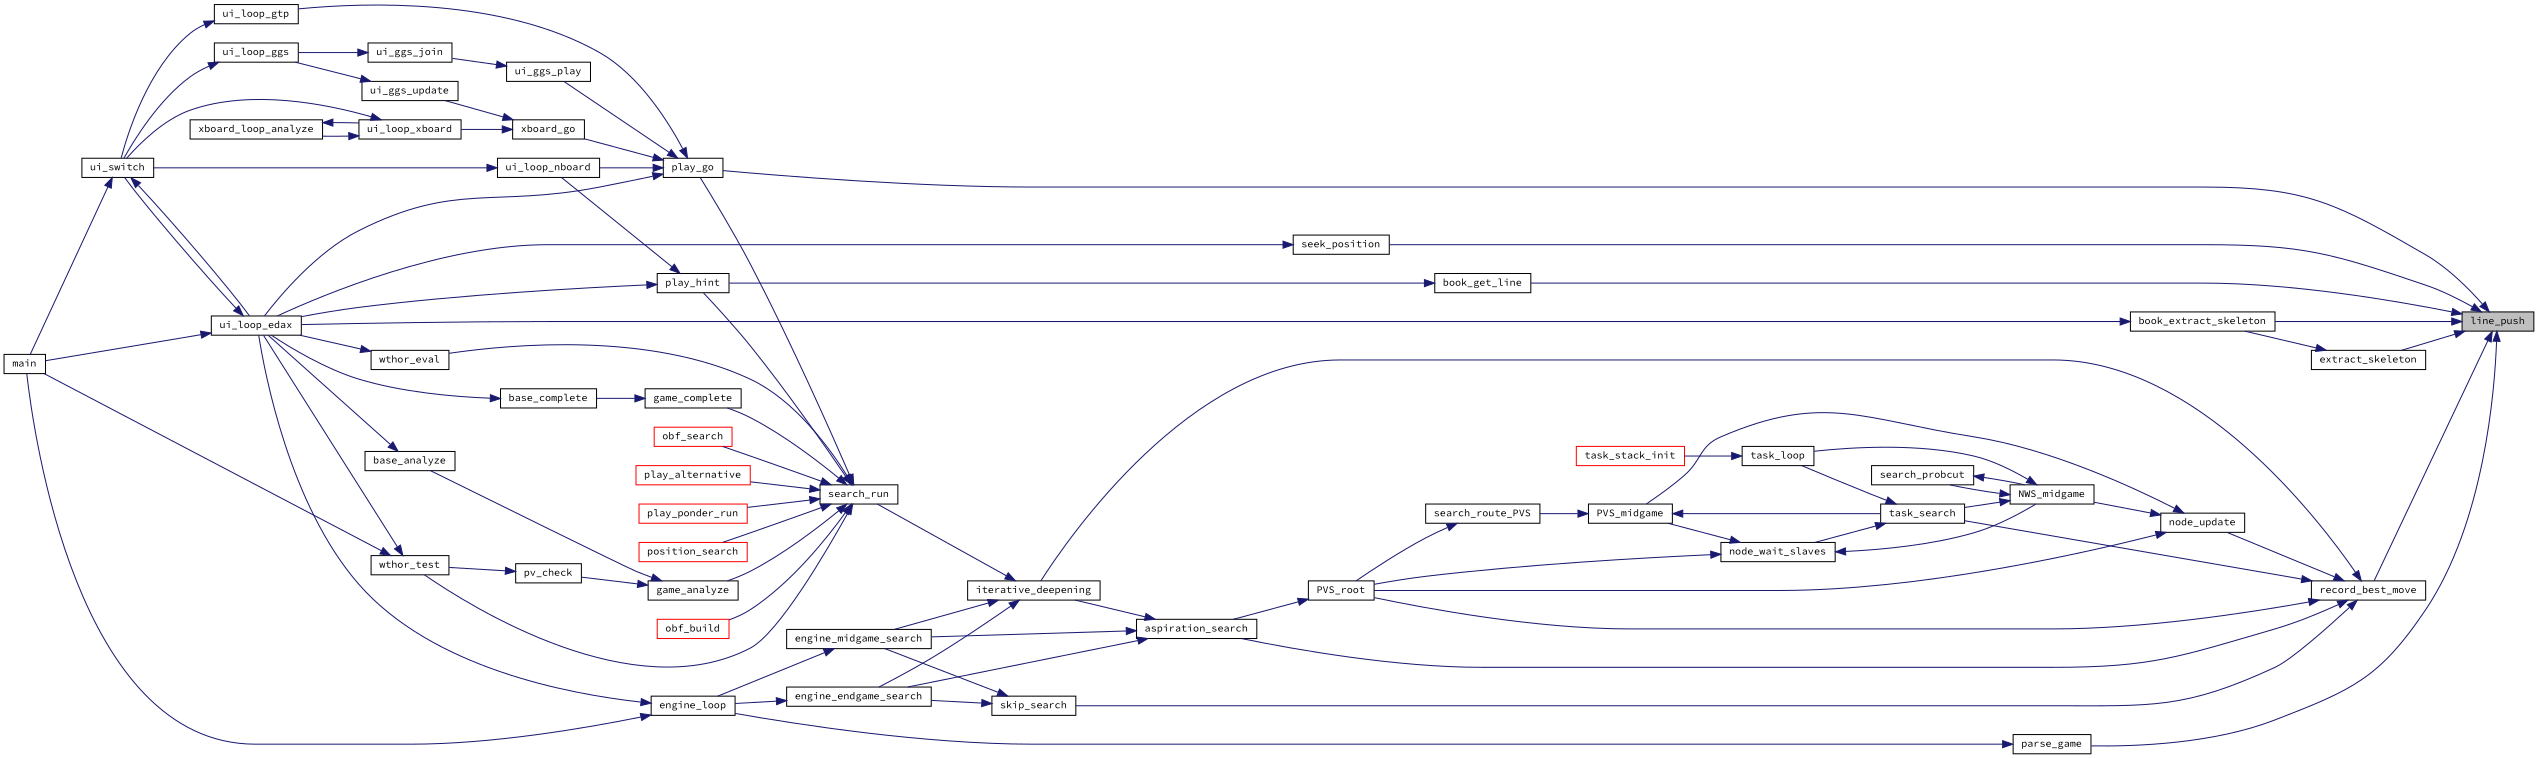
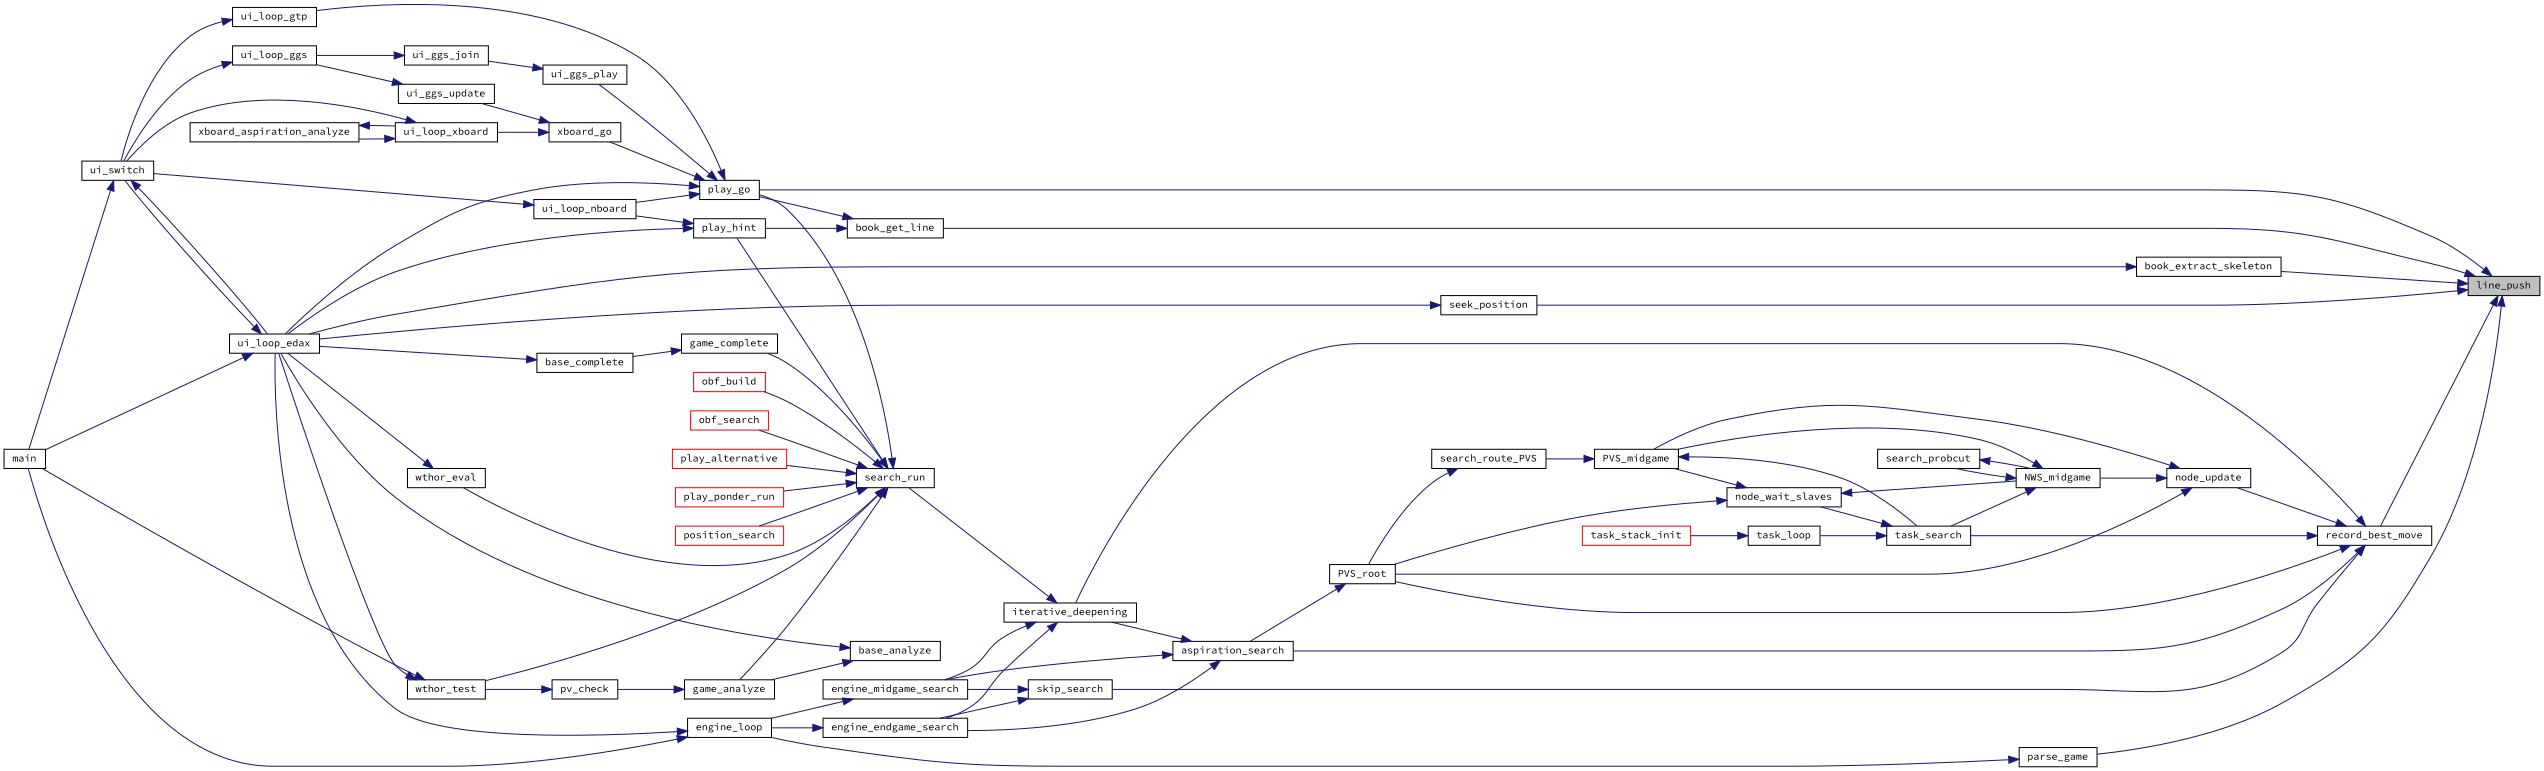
node "xboard_loop_analyze": label "xboard_loop_analyze" -> "xboard_aspiration_analyze"
edge "play_go" -> "book_get_line": added
node "extract_skeleton": removed
edge "task_loop" -> "NWS_midgame": now "PVS_midgame" -> "NWS_midgame"
edge "base_analyze" -> "game_analyze": reversed
